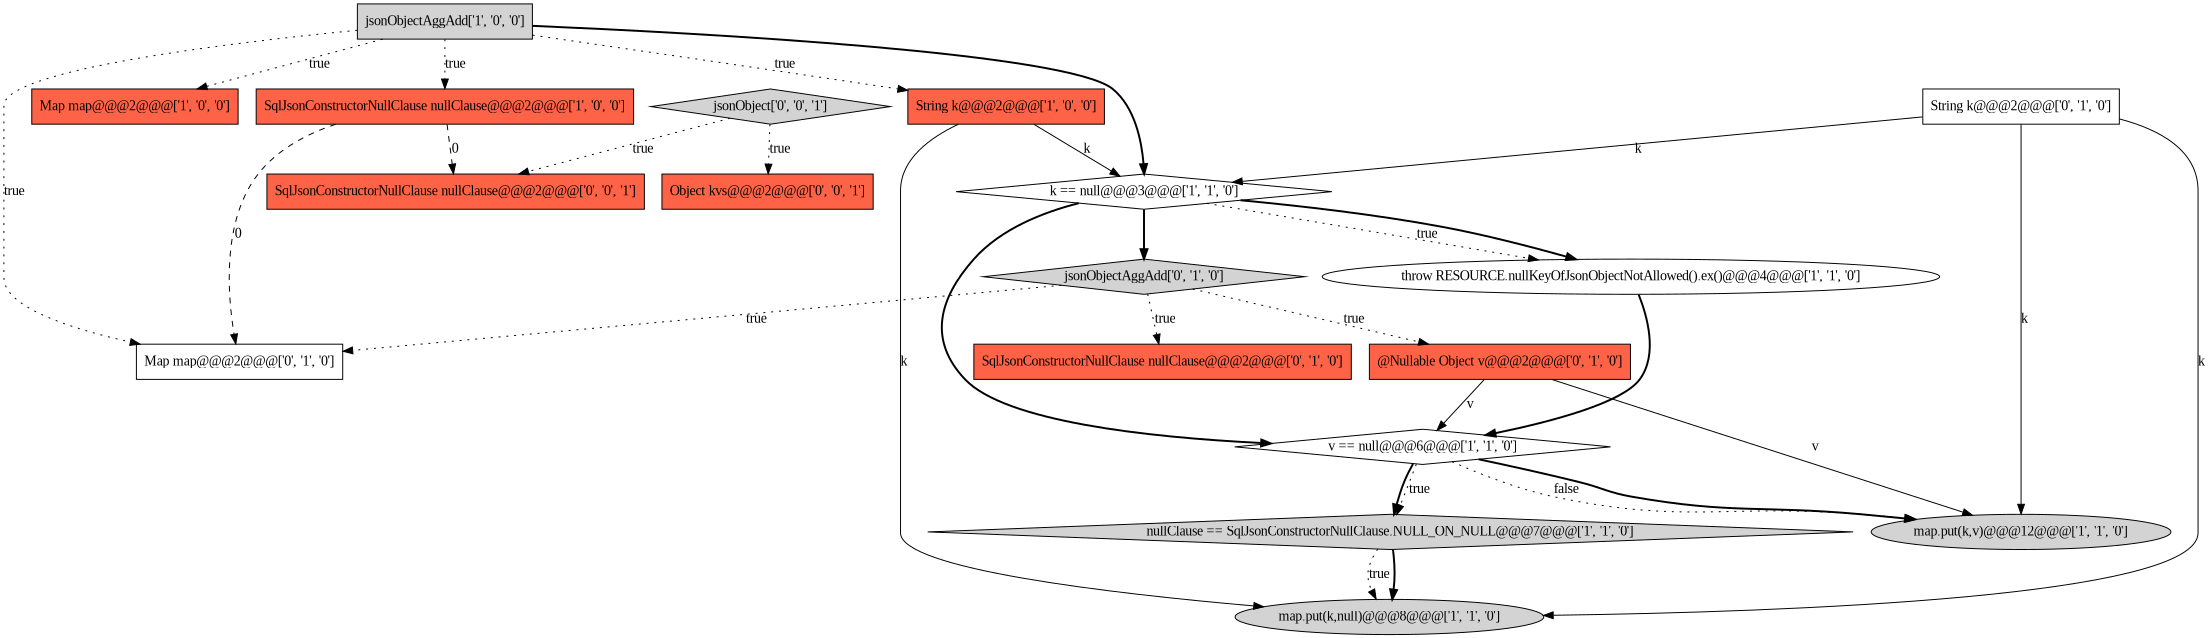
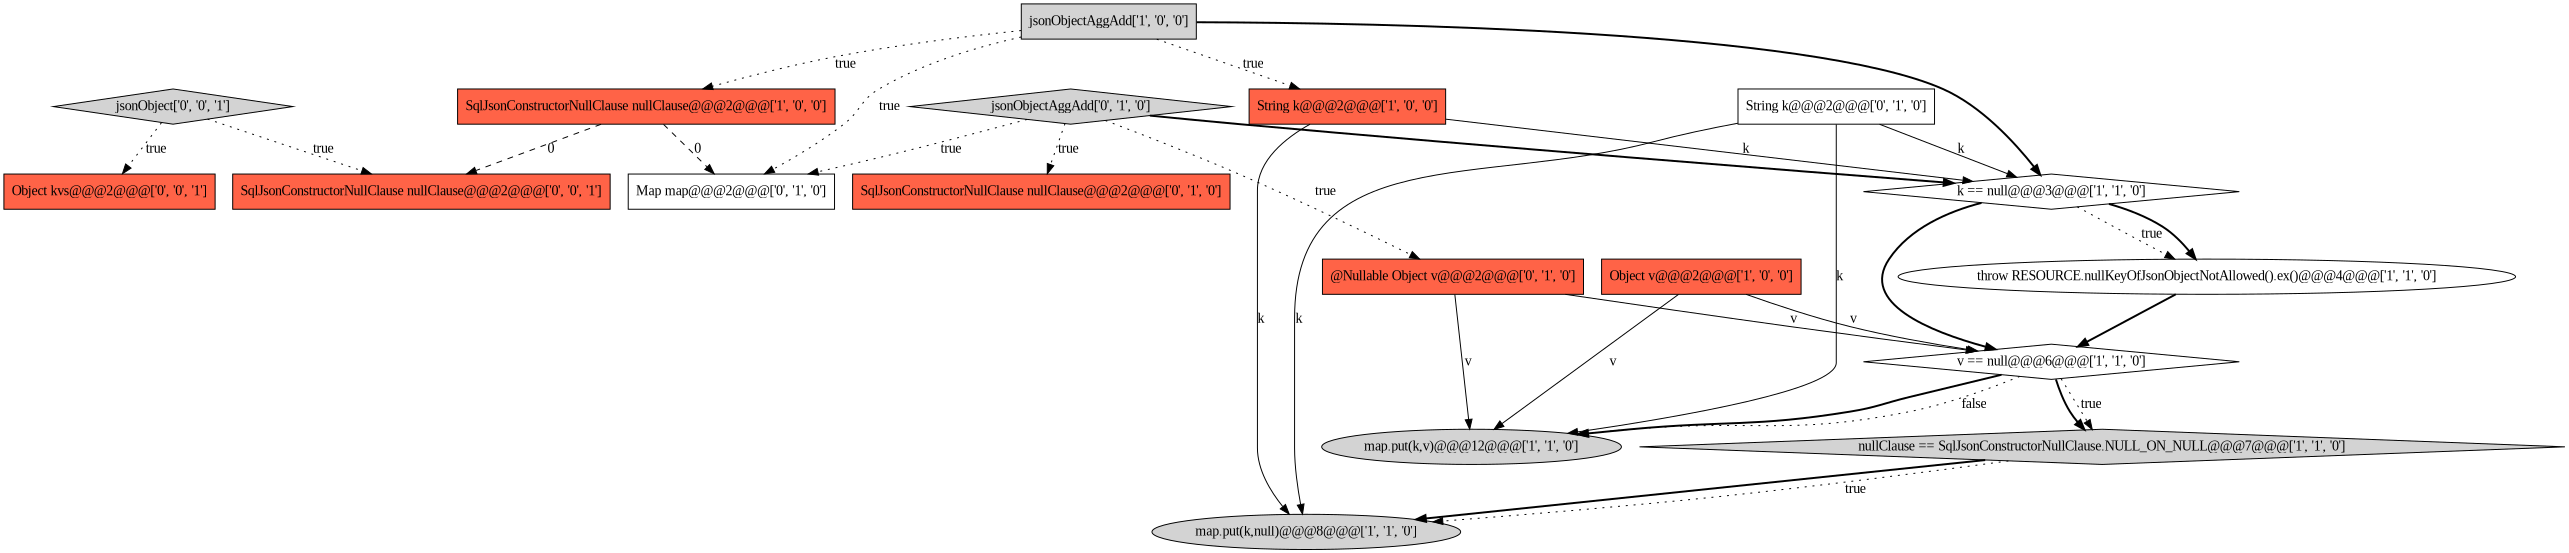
node "Map map@@@2@@@['1', '0', '0']": removed
edge "k == null@@@3@@@['1', '1', '0']" -> "jsonObjectAggAdd['0', '1', '0']": reversed
node "Object v@@@2@@@['1', '0', '0']": added
